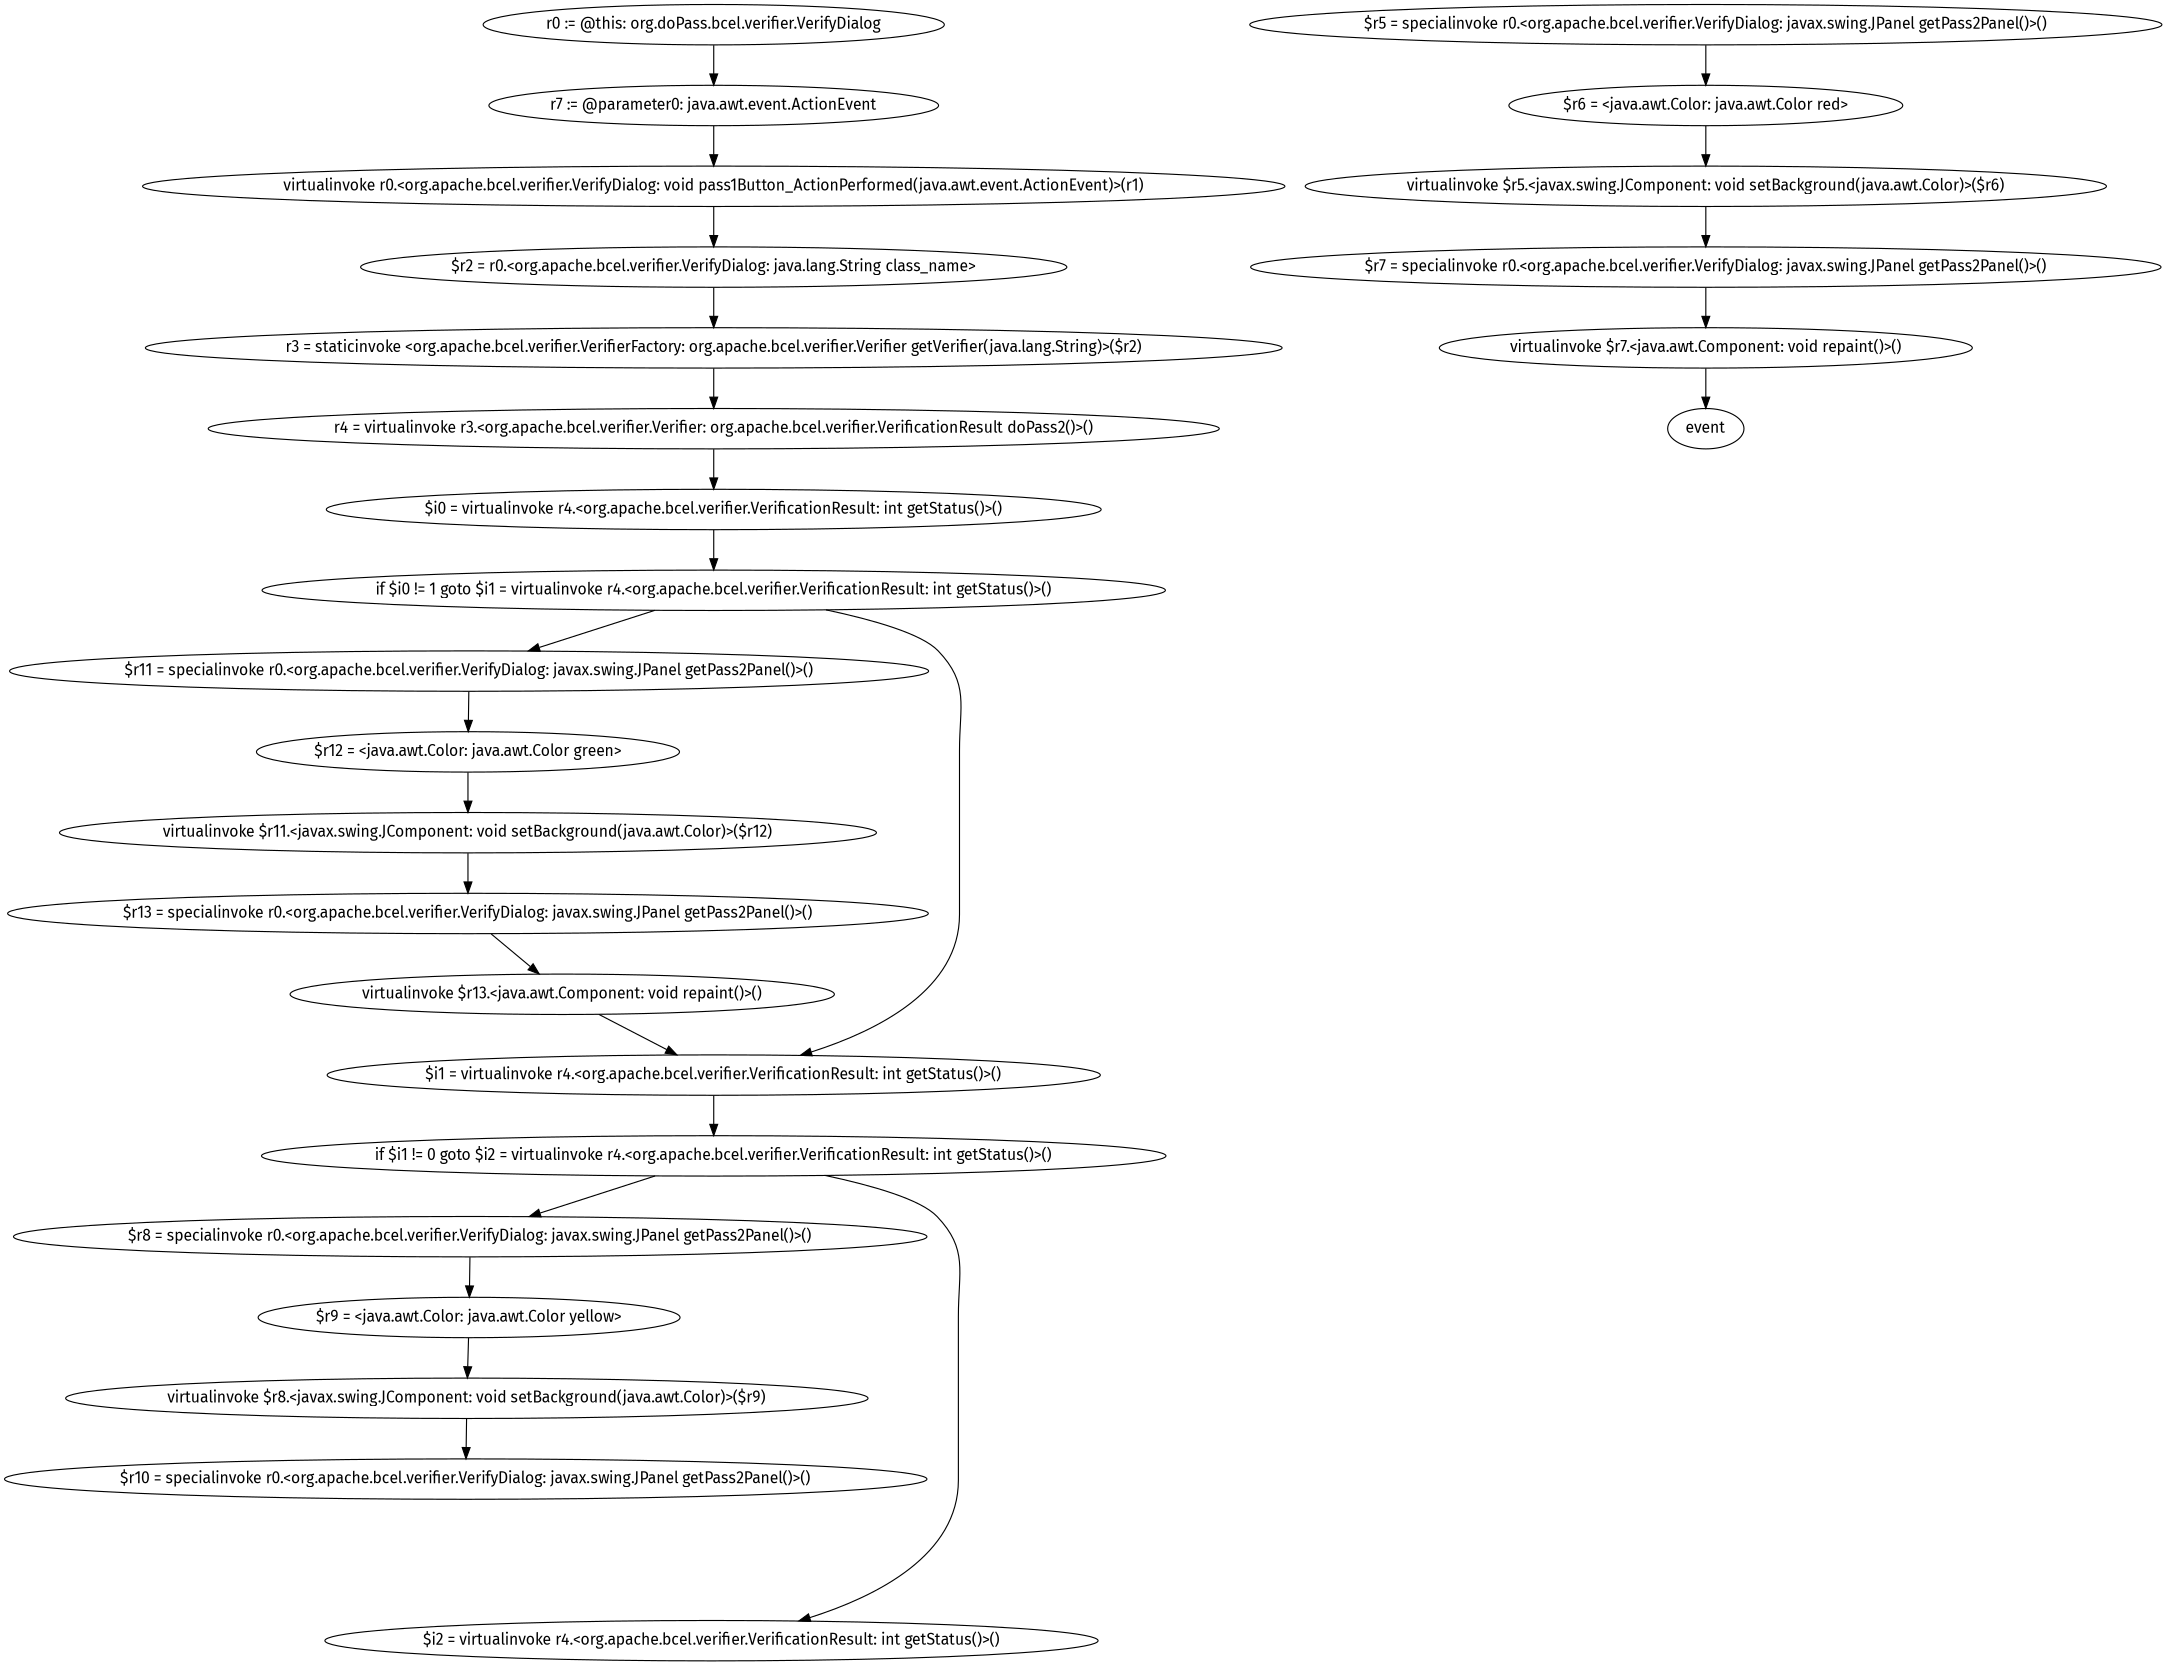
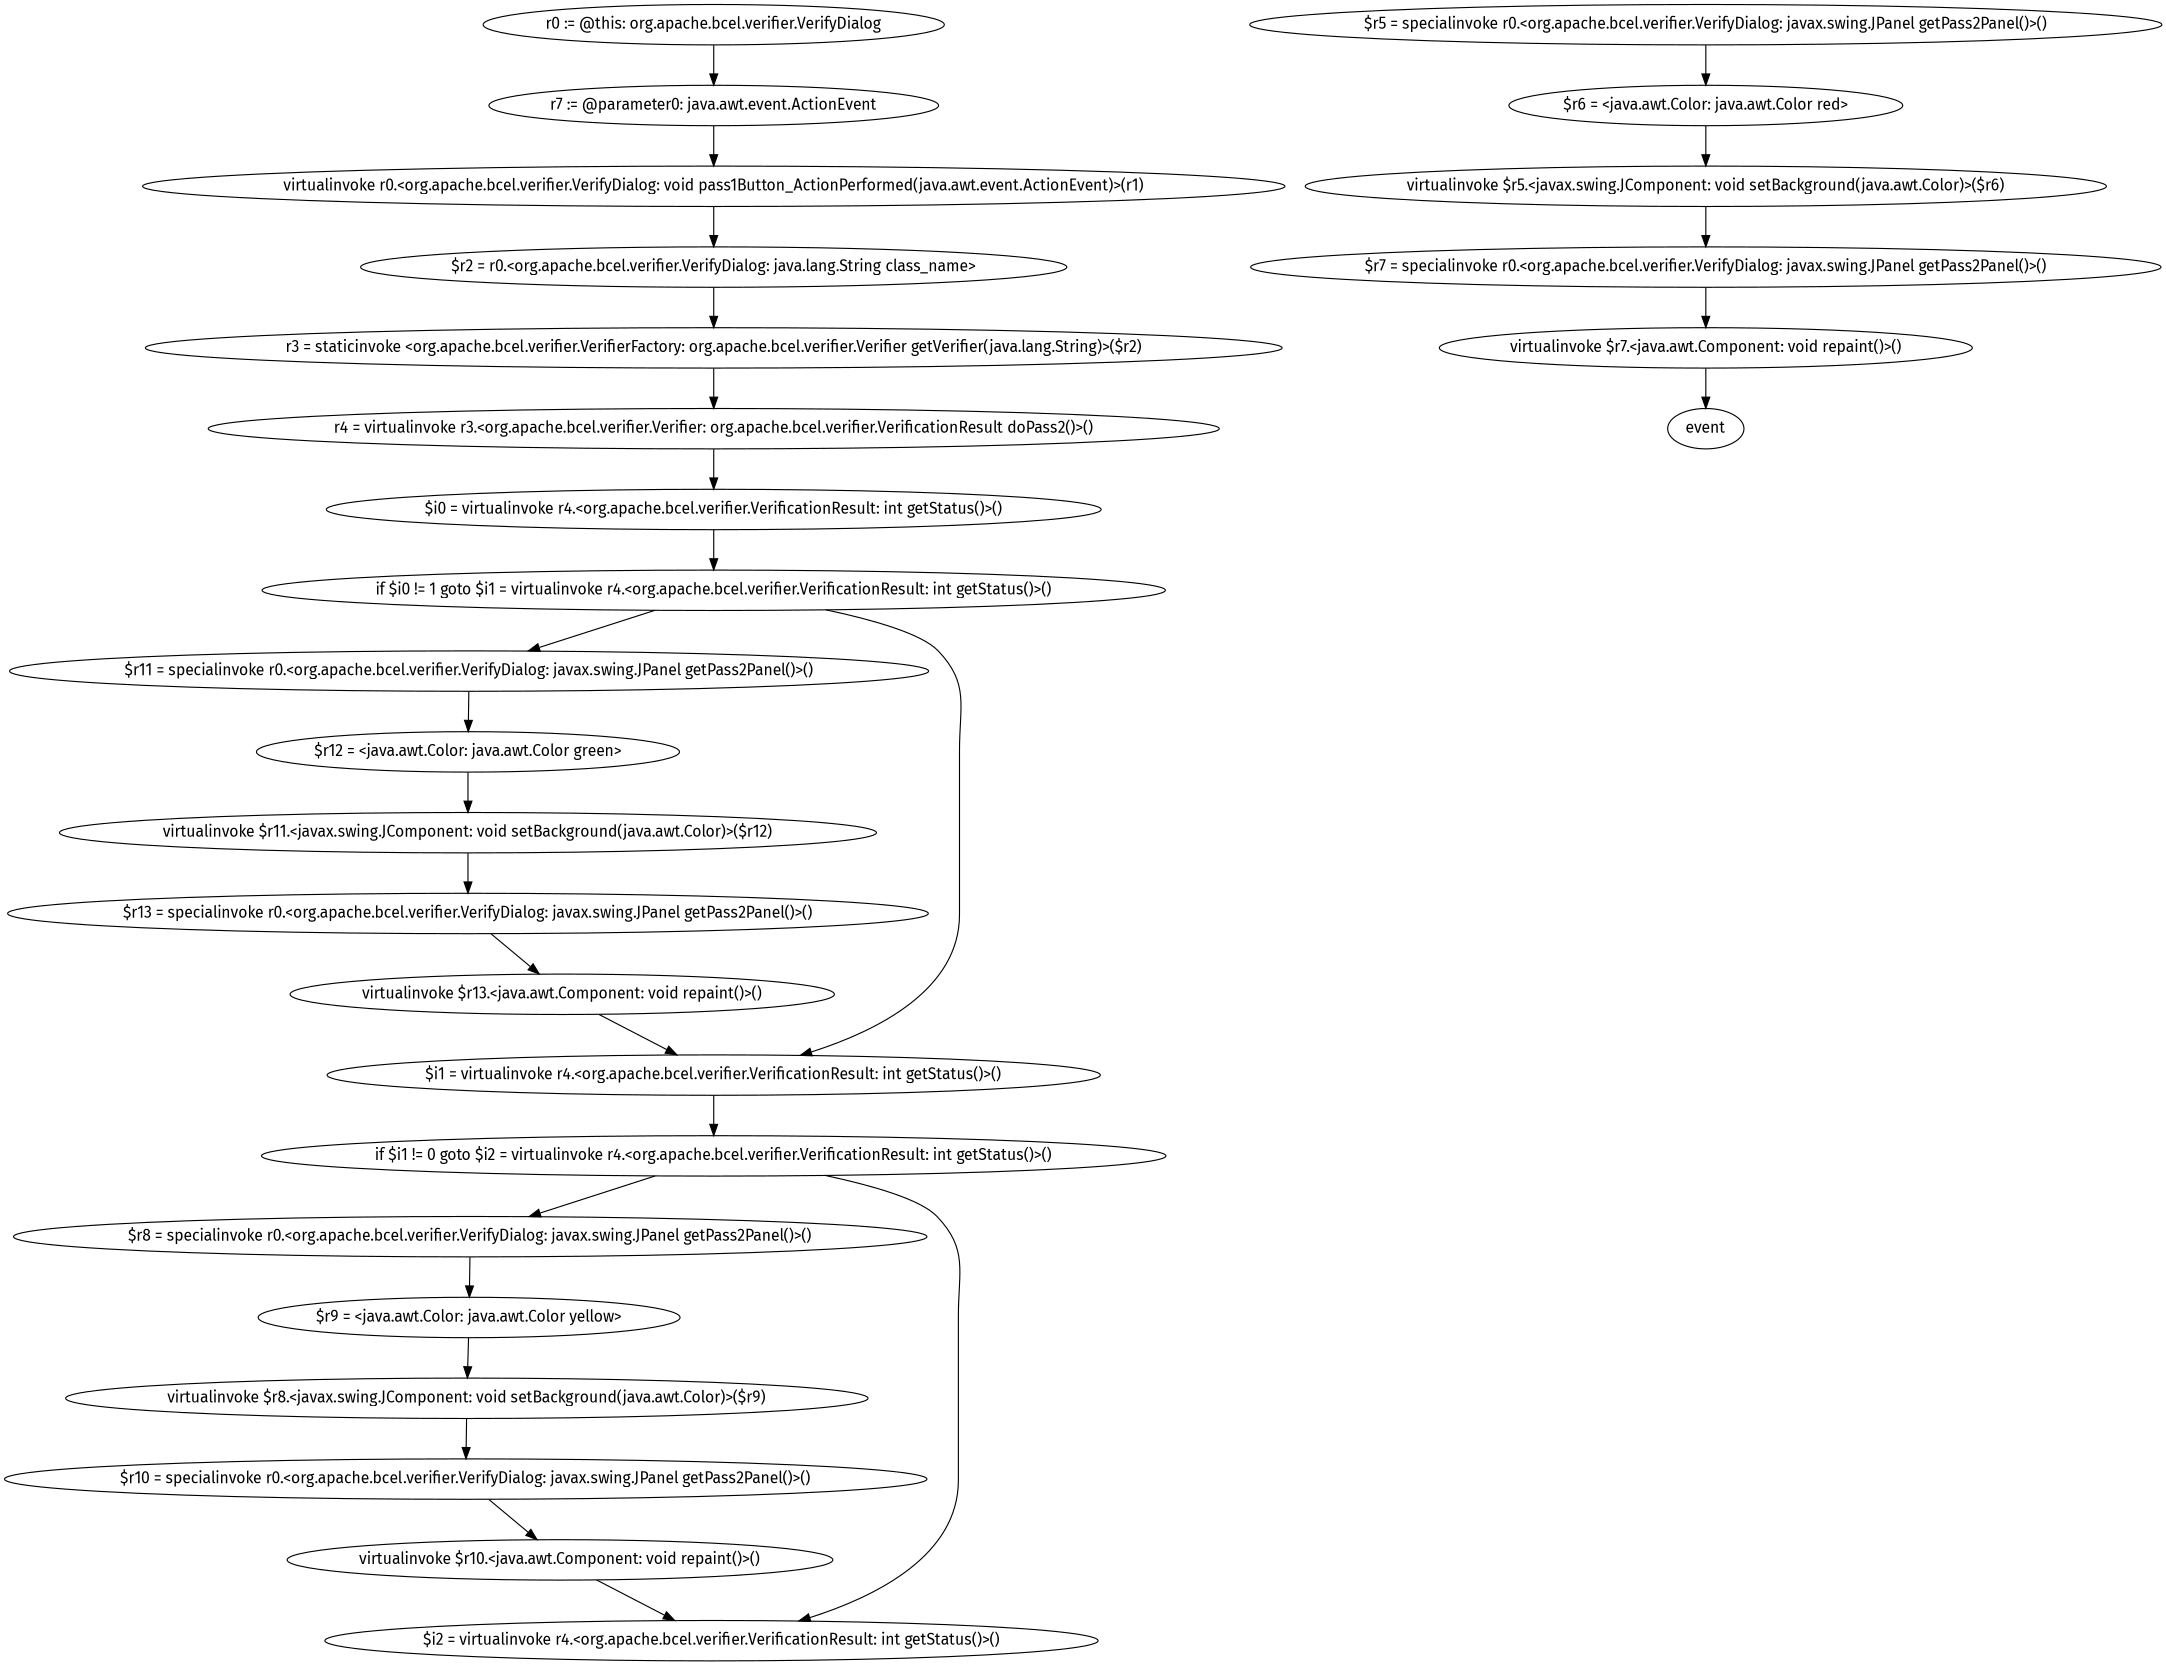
node "r0 := @this: org.doPass.bcel.verifier.VerifyDialog": label "r0 := @this: org.doPass.bcel.verifier.VerifyDialog" -> "r0 := @this: org.apache.bcel.verifier.VerifyDialog"
node "virtualinvoke $r10.<java.awt.Component: void repaint()>()": added
